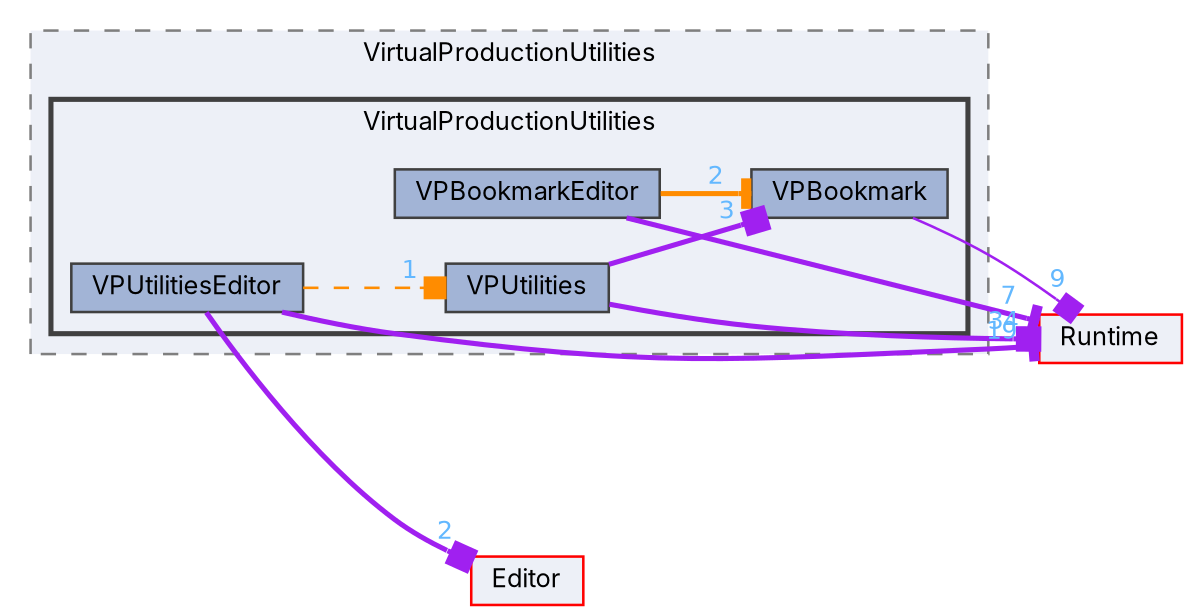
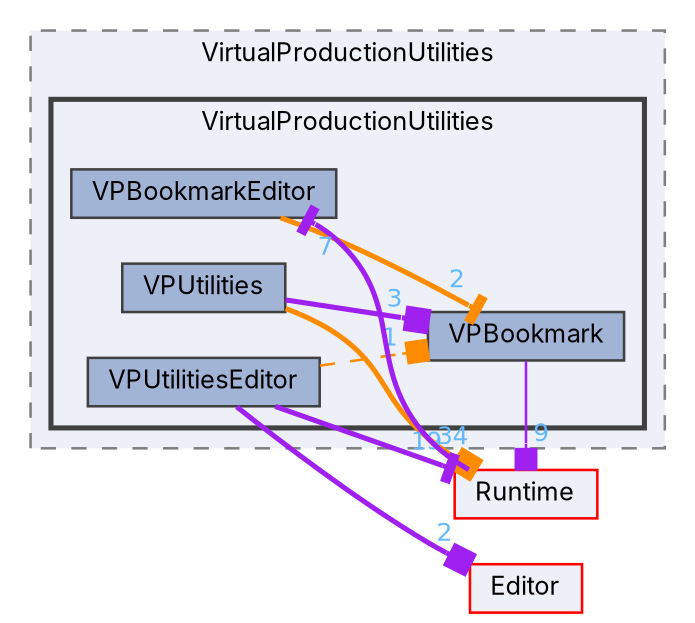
edge "VPBookmarkEditor" -> "Runtime": reversed
edge "VPUtilitiesEditor" -> "VPUtilities": now "VPUtilitiesEditor" -> "VPBookmark"
edge "VPUtilities" -> "Runtime": color purple -> darkorange
